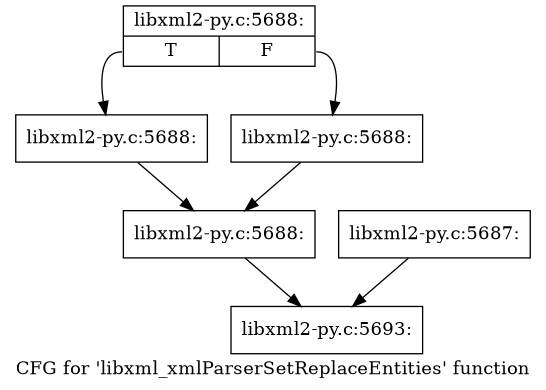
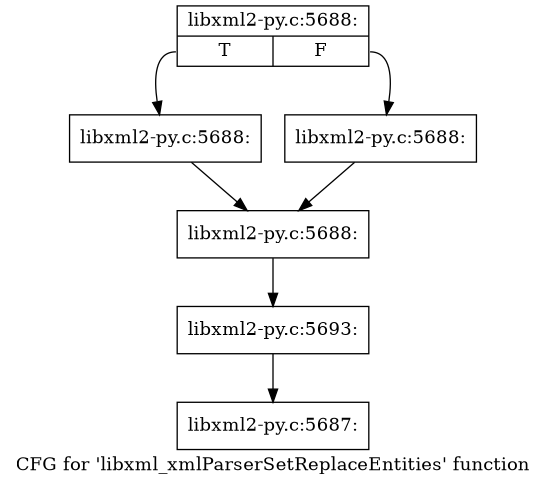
edge "libxml2-py.c:5687:" -> "libxml2-py.c:5693:": reversed
